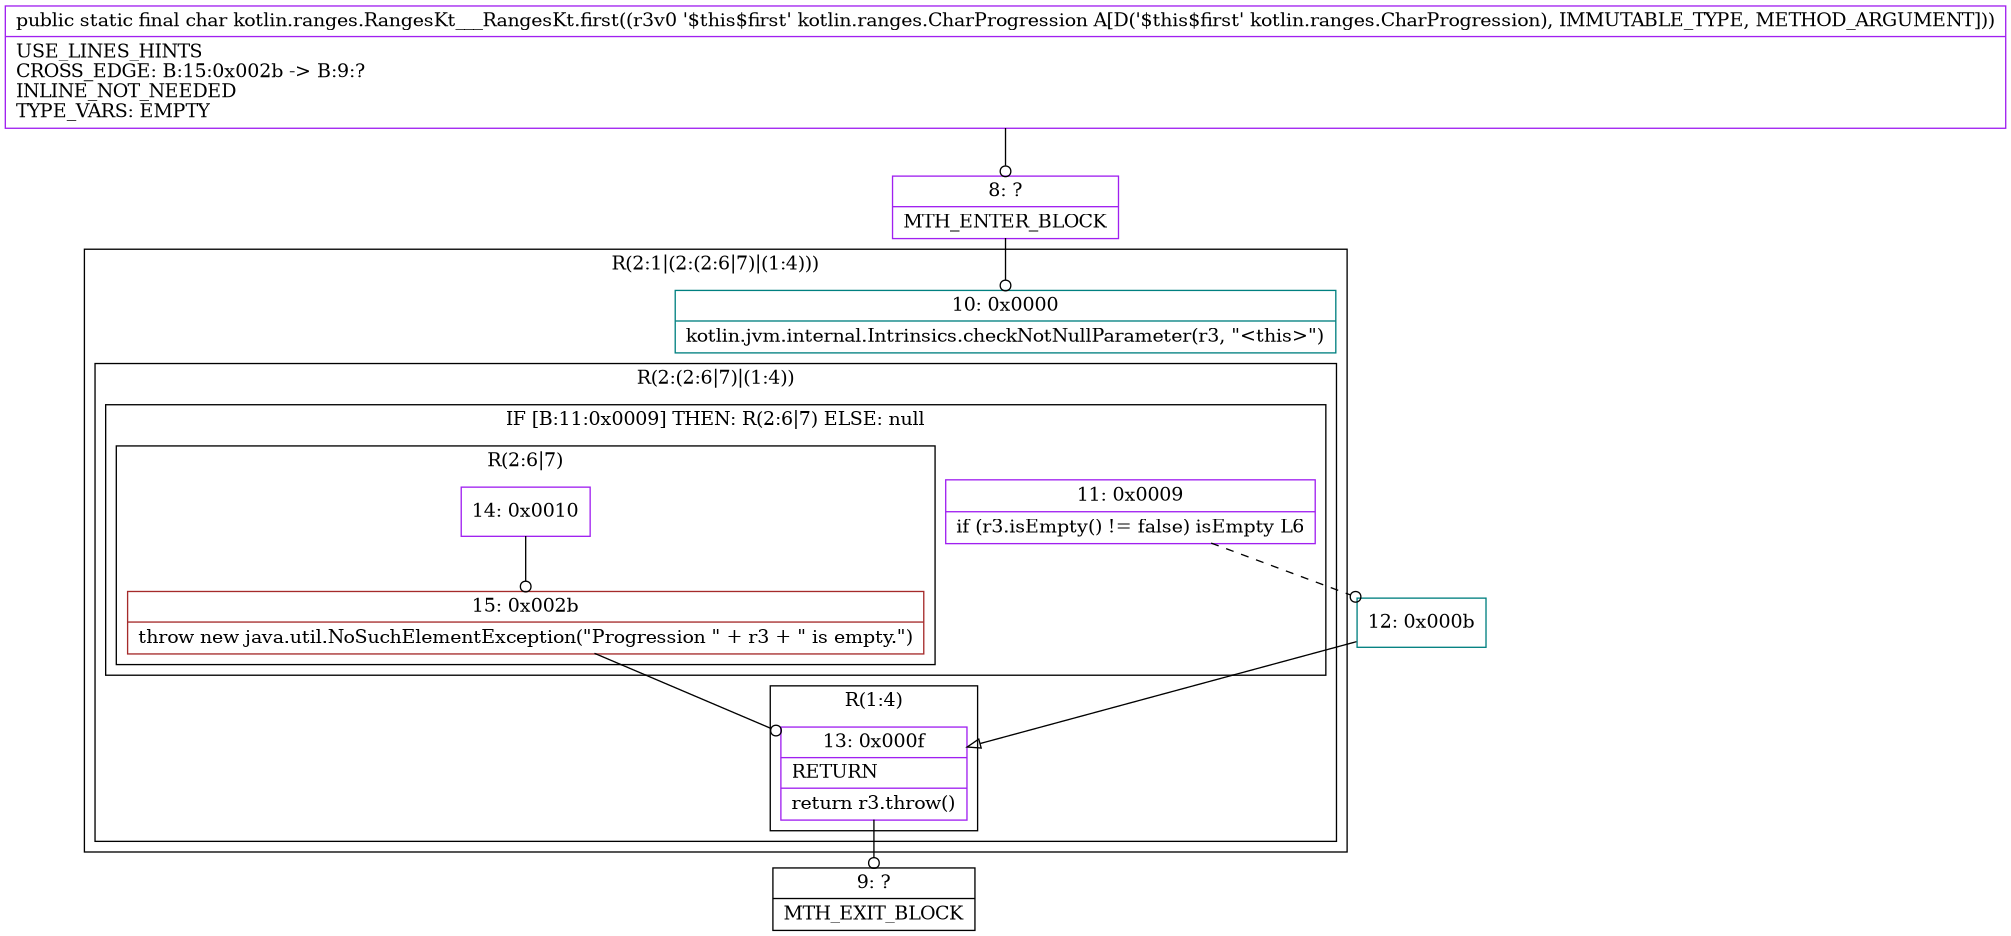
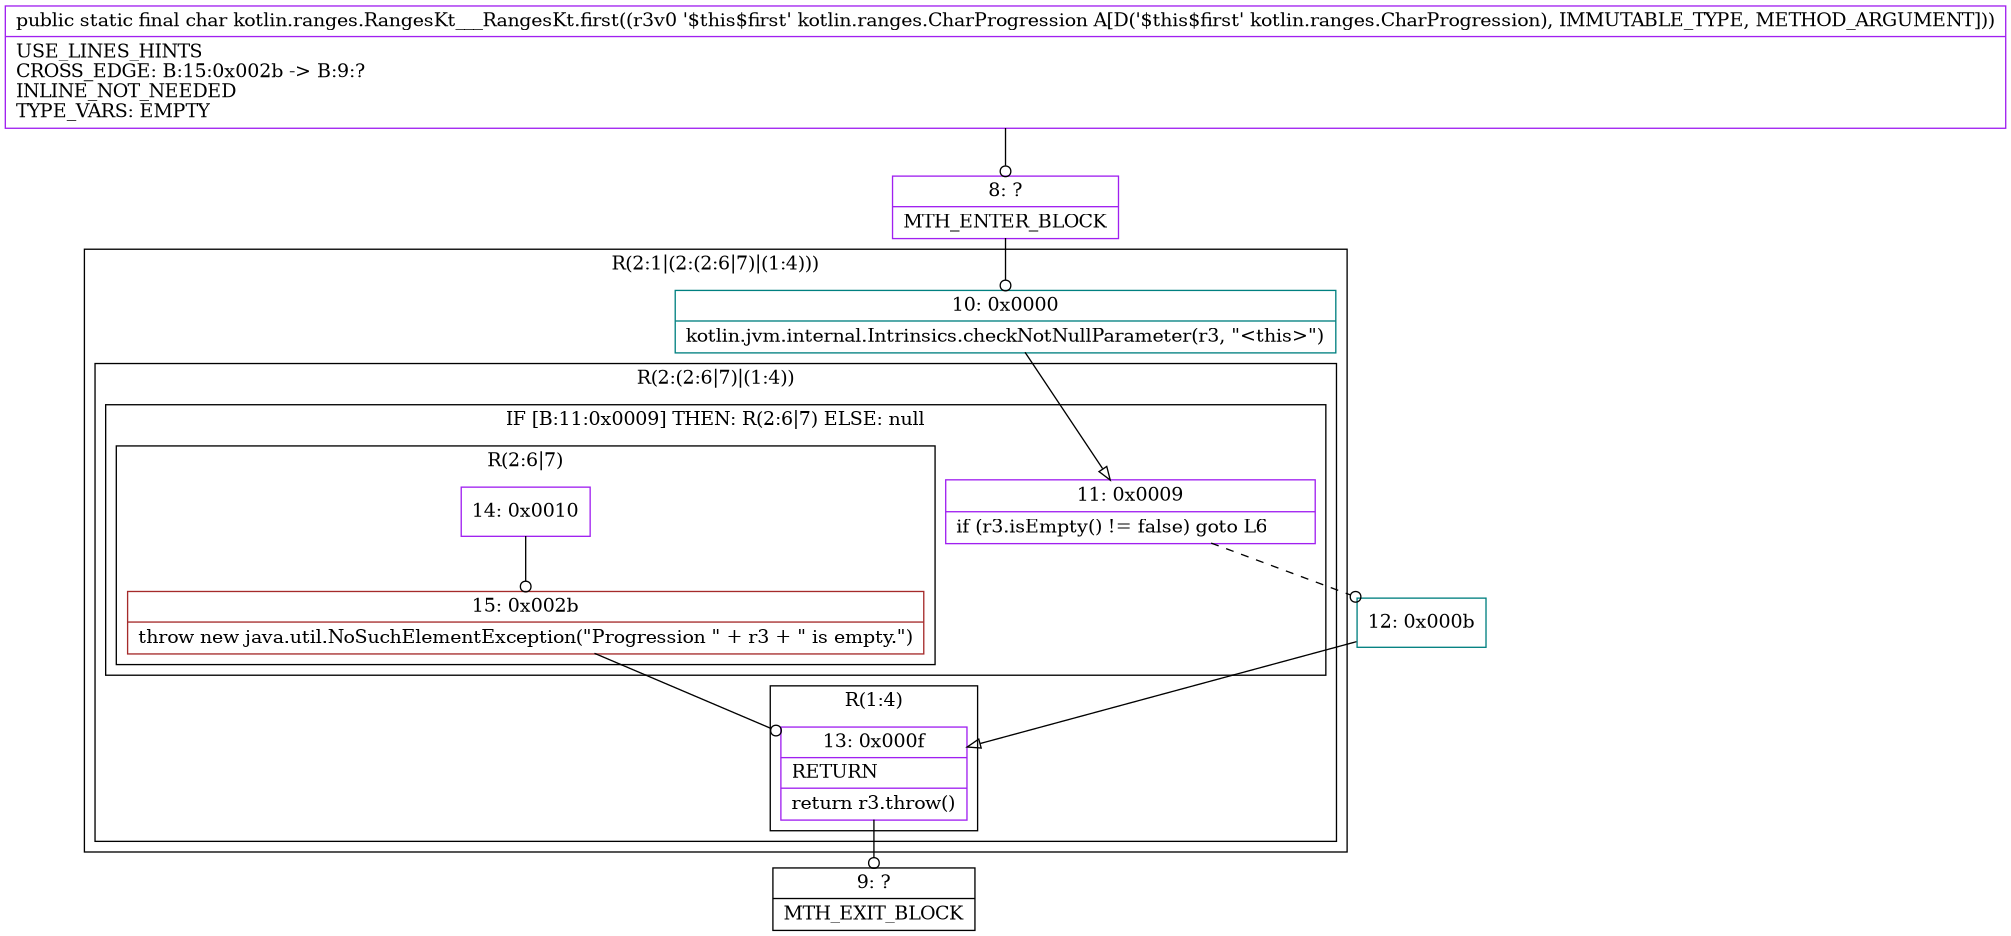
edge "10: 0x0000" -> "11: 0x0009": added
node "11: 0x0009": text "if (r3.isEmpty() != false) isEmpty L6" -> "if (r3.isEmpty() != false) goto L6"
